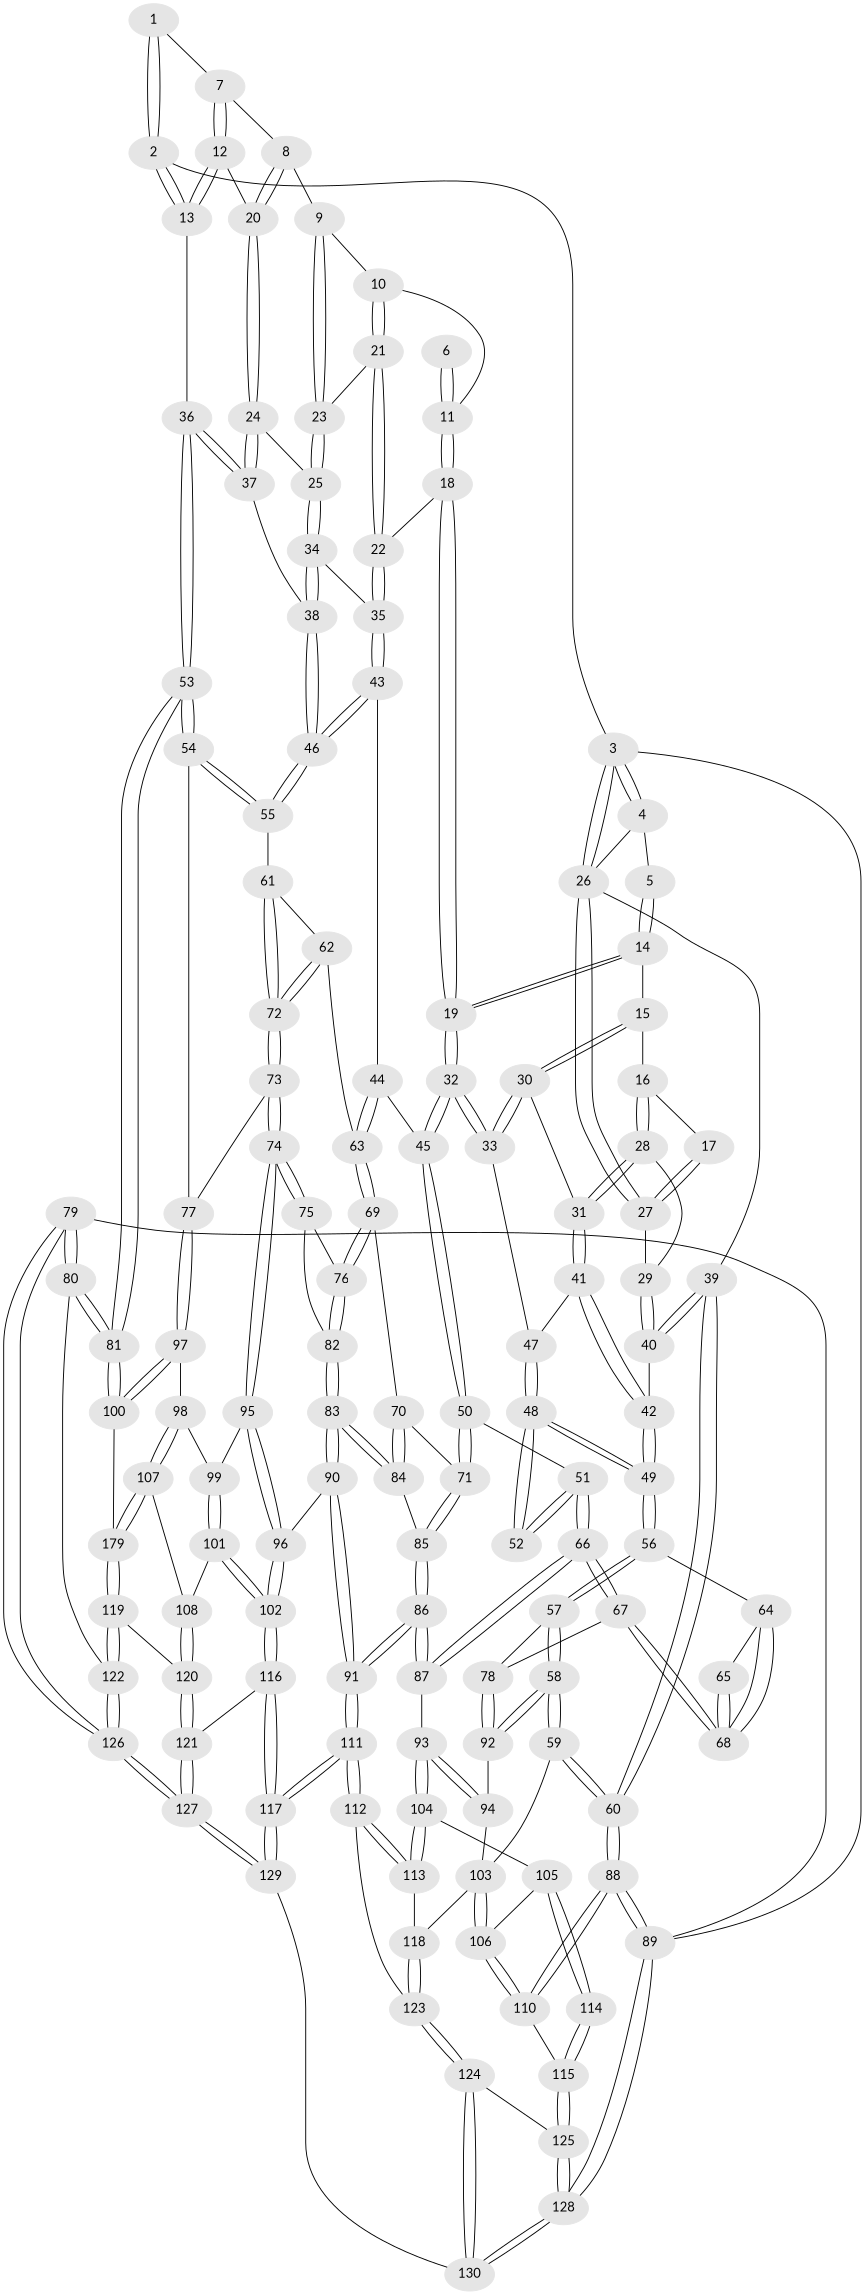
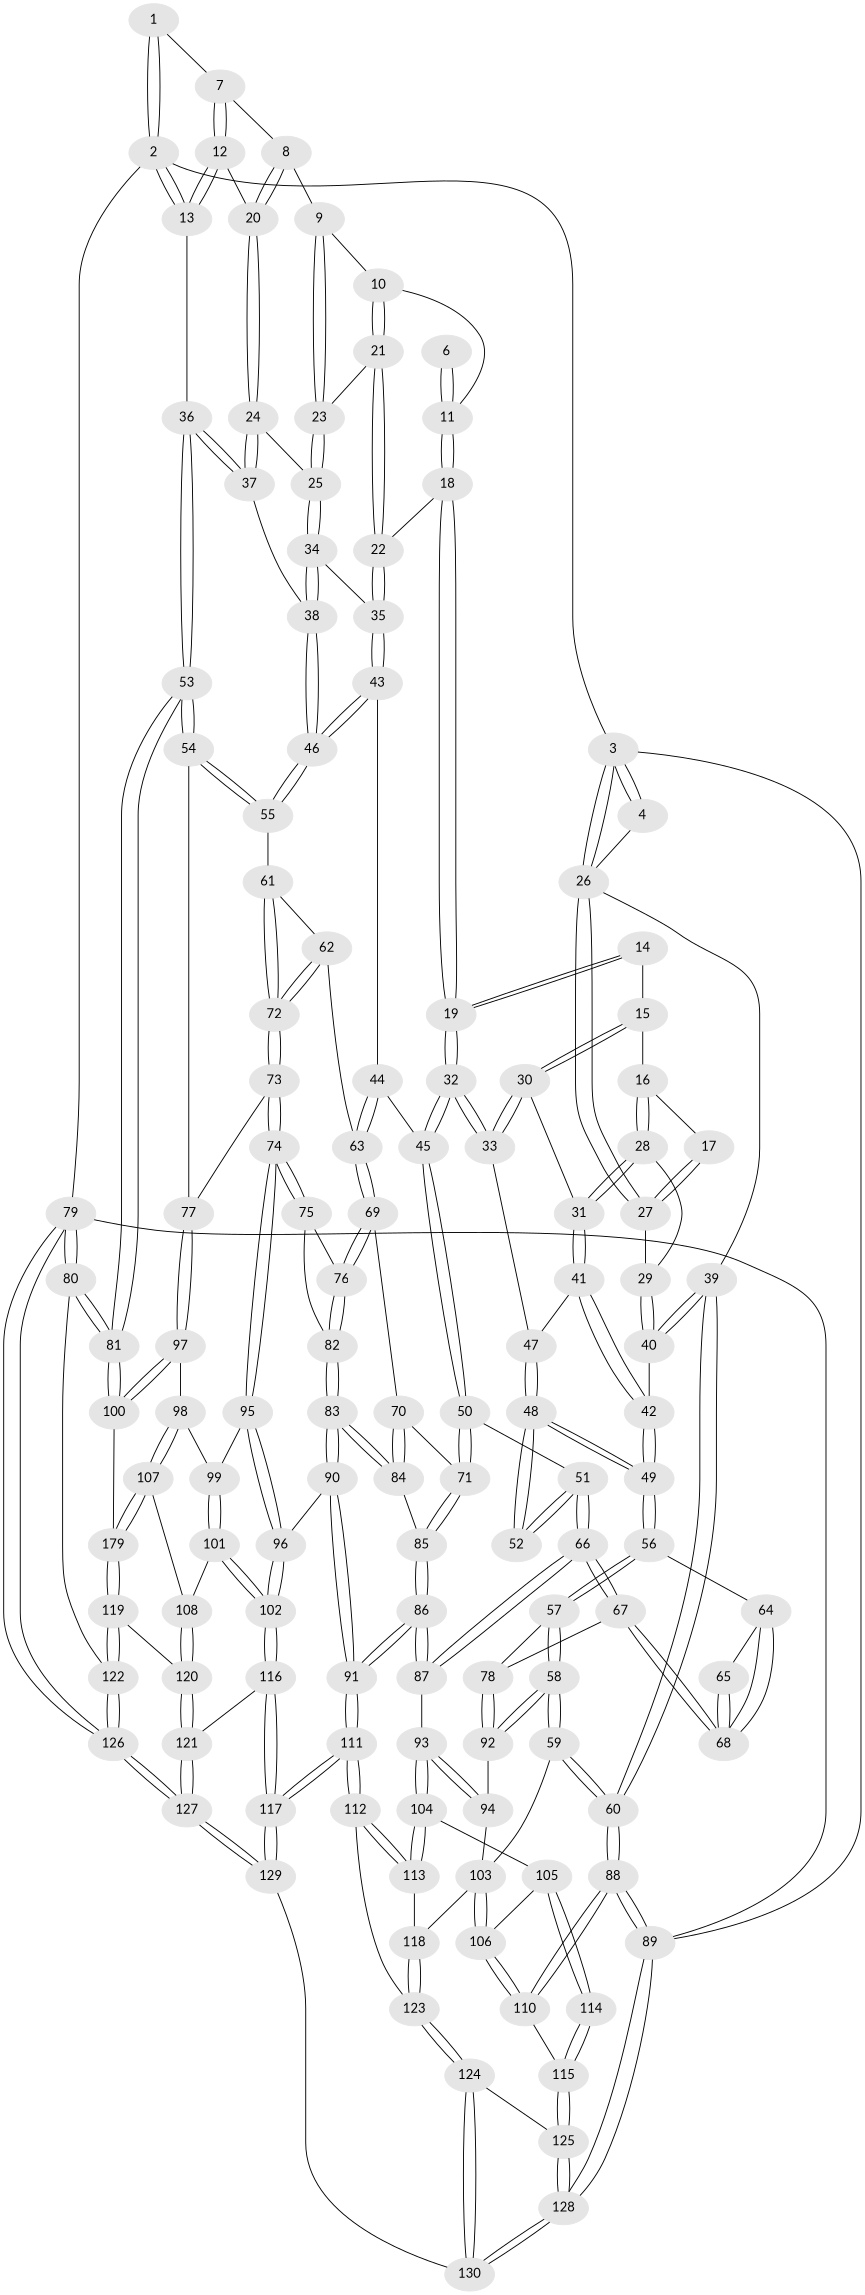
edge "2" -- "79": added
node "5": removed
